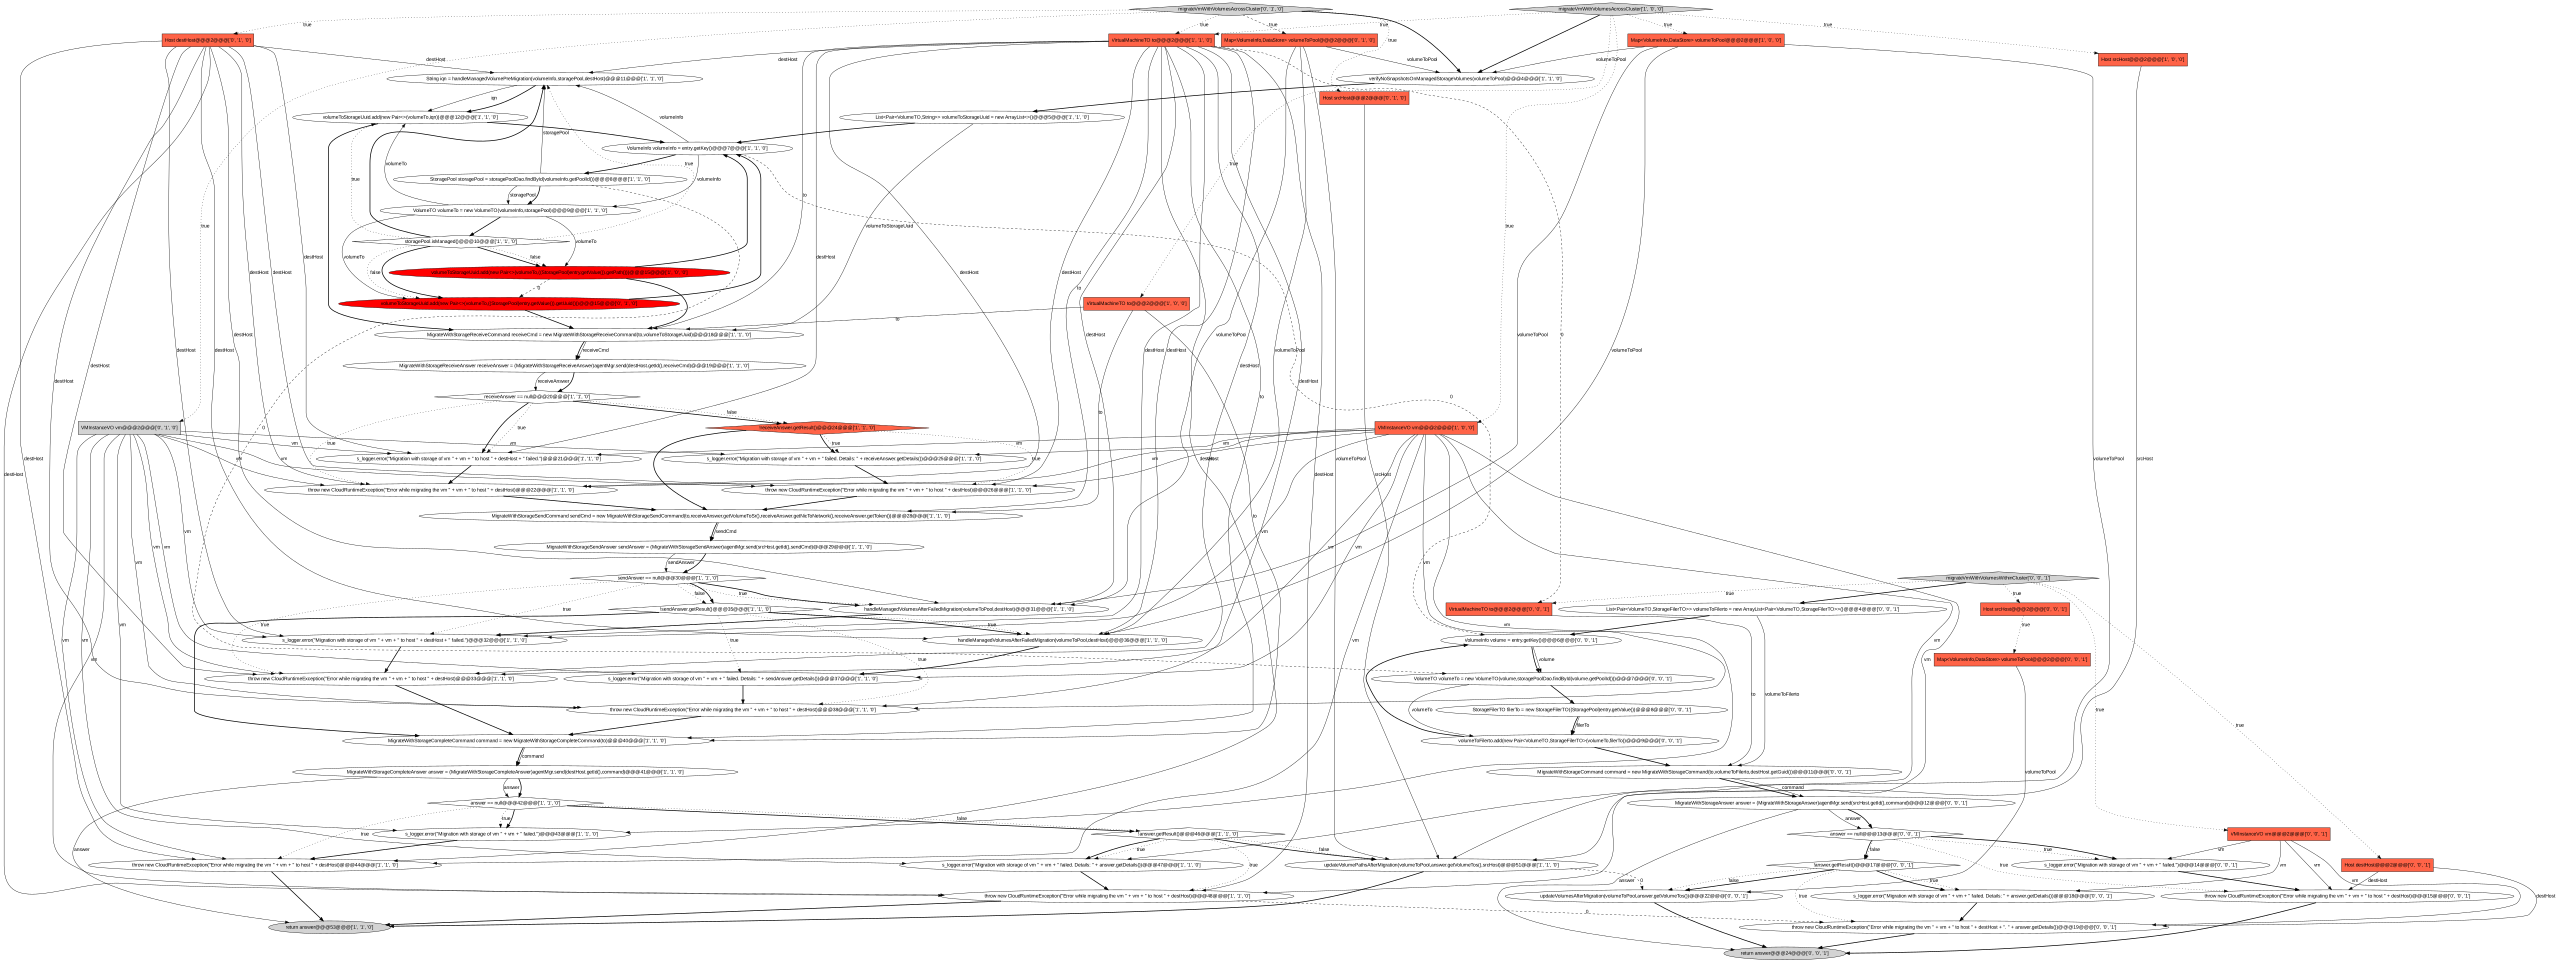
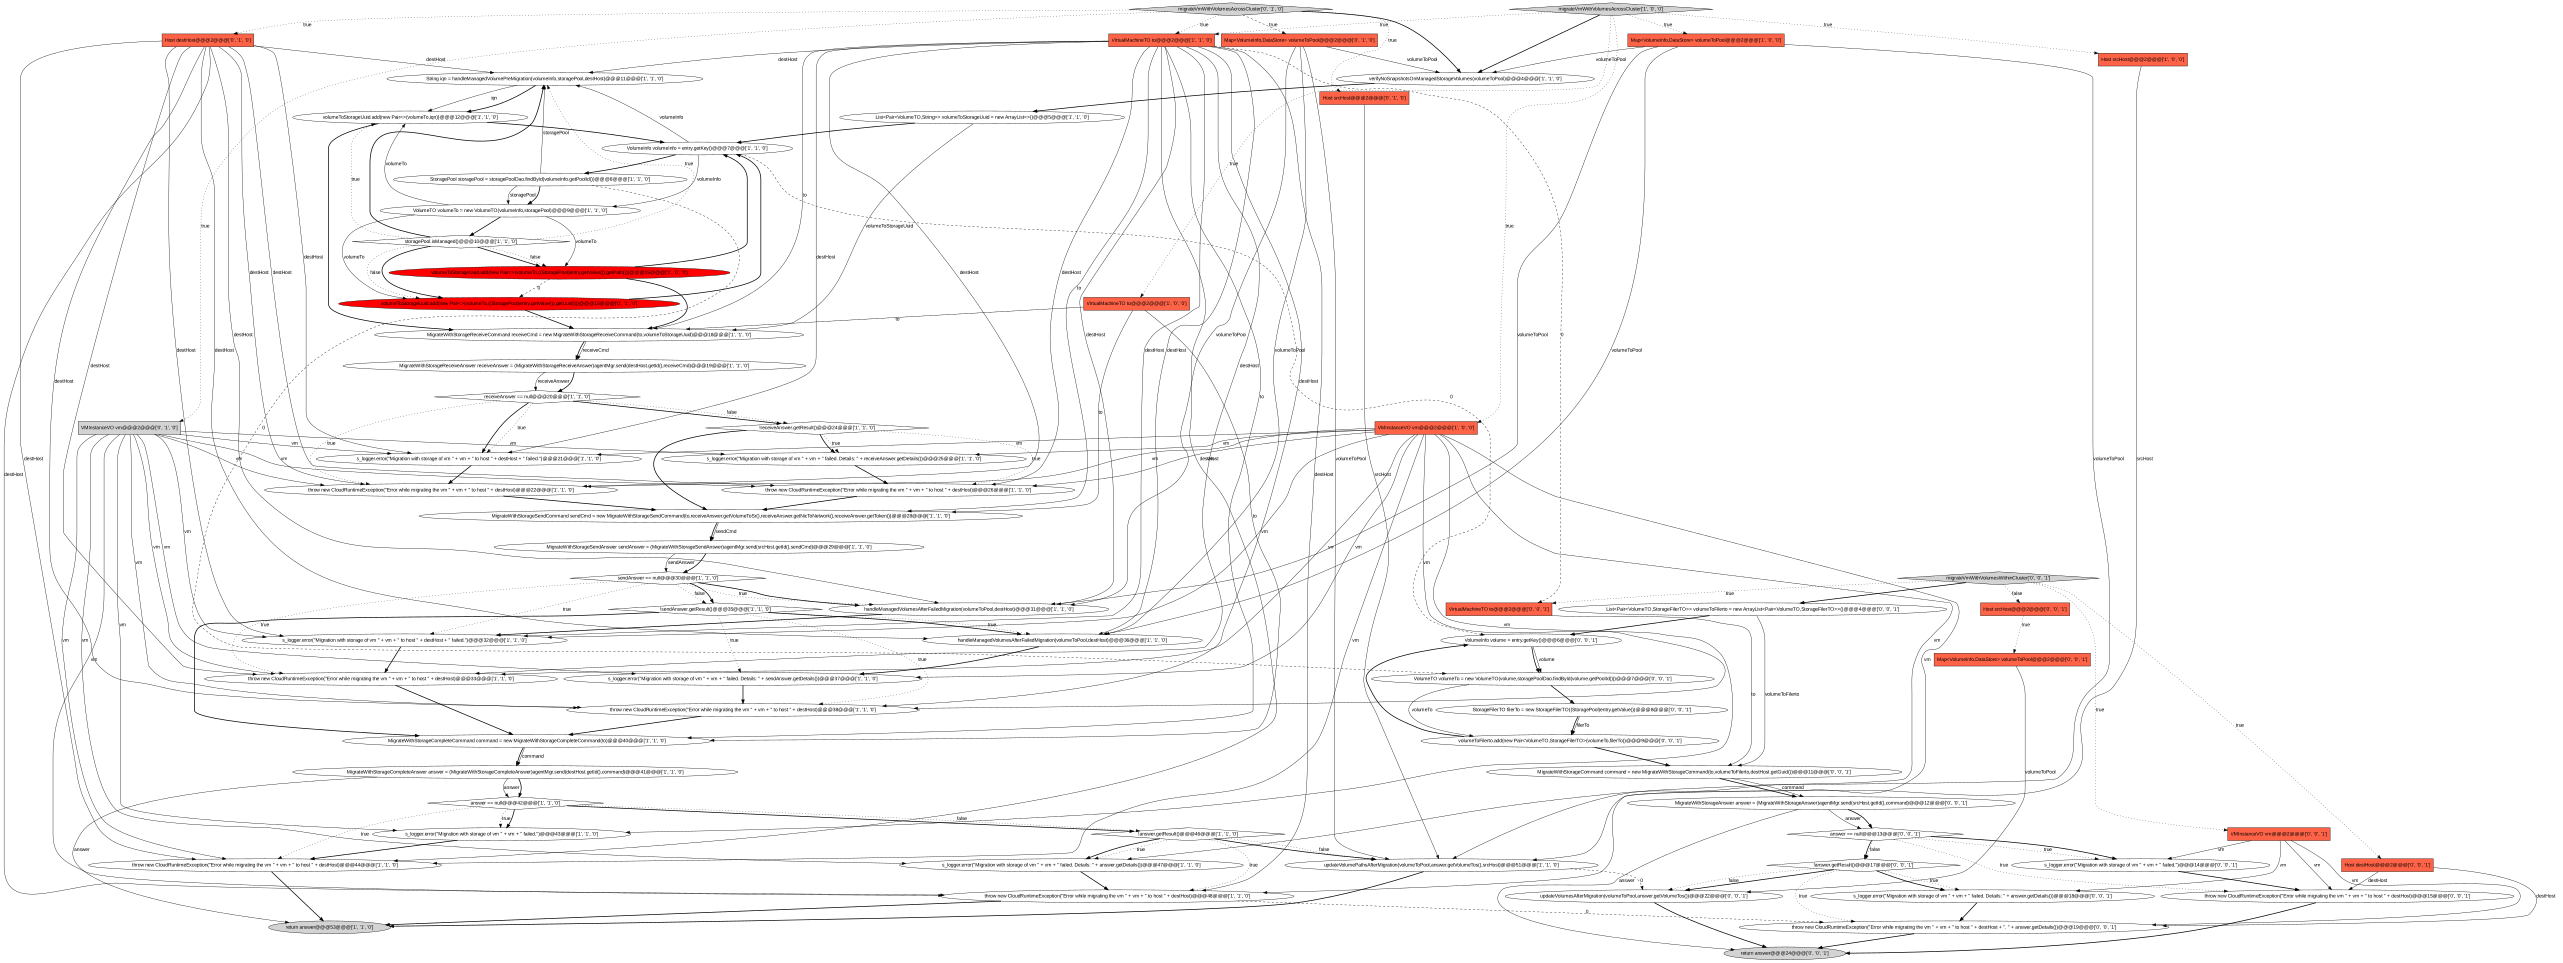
node "!receiveAnswer.getResult()@@@24@@@['1', '1', '0']": fillcolor tomato -> white
edge "migrateVmWithVolumesWithinCluster['0', '0', '1']" -> "Host srcHost@@@2@@@['0', '0', '1']": label "true" -> "false"
